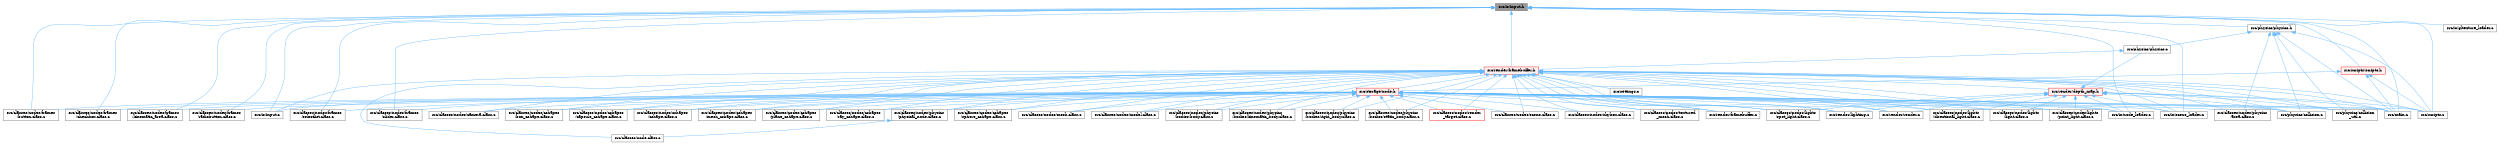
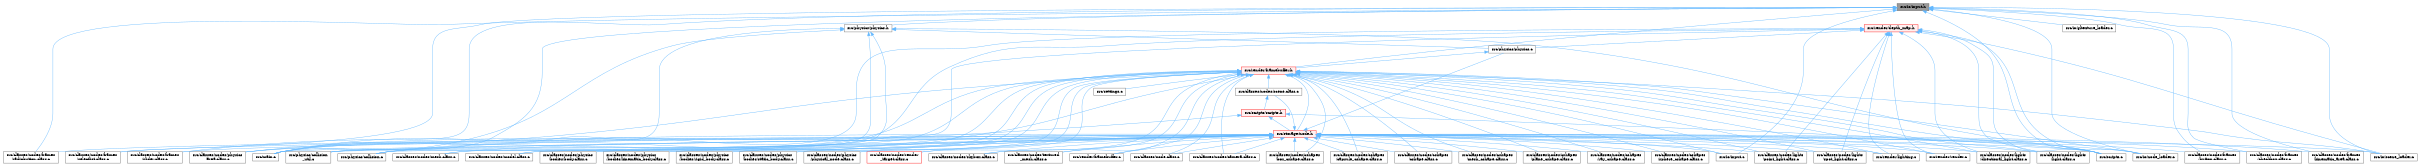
edge "src/scripts/scripts.h" -> "src/io/input.h": now "src/scripts/scripts.h" -> "src/classes/nodes/scene.class.c"
edge "src/render/depth_map.h" -> "src/render/framebuffer.h": removed
edge "src/physics/physics.c" -> "src/storage/node.h": added
edge "src/classes/node.class.c" -> "src/classes/nodes/physics /physical_node.class.c": now "src/classes/node.class.c" -> "src/storage/node.h"
